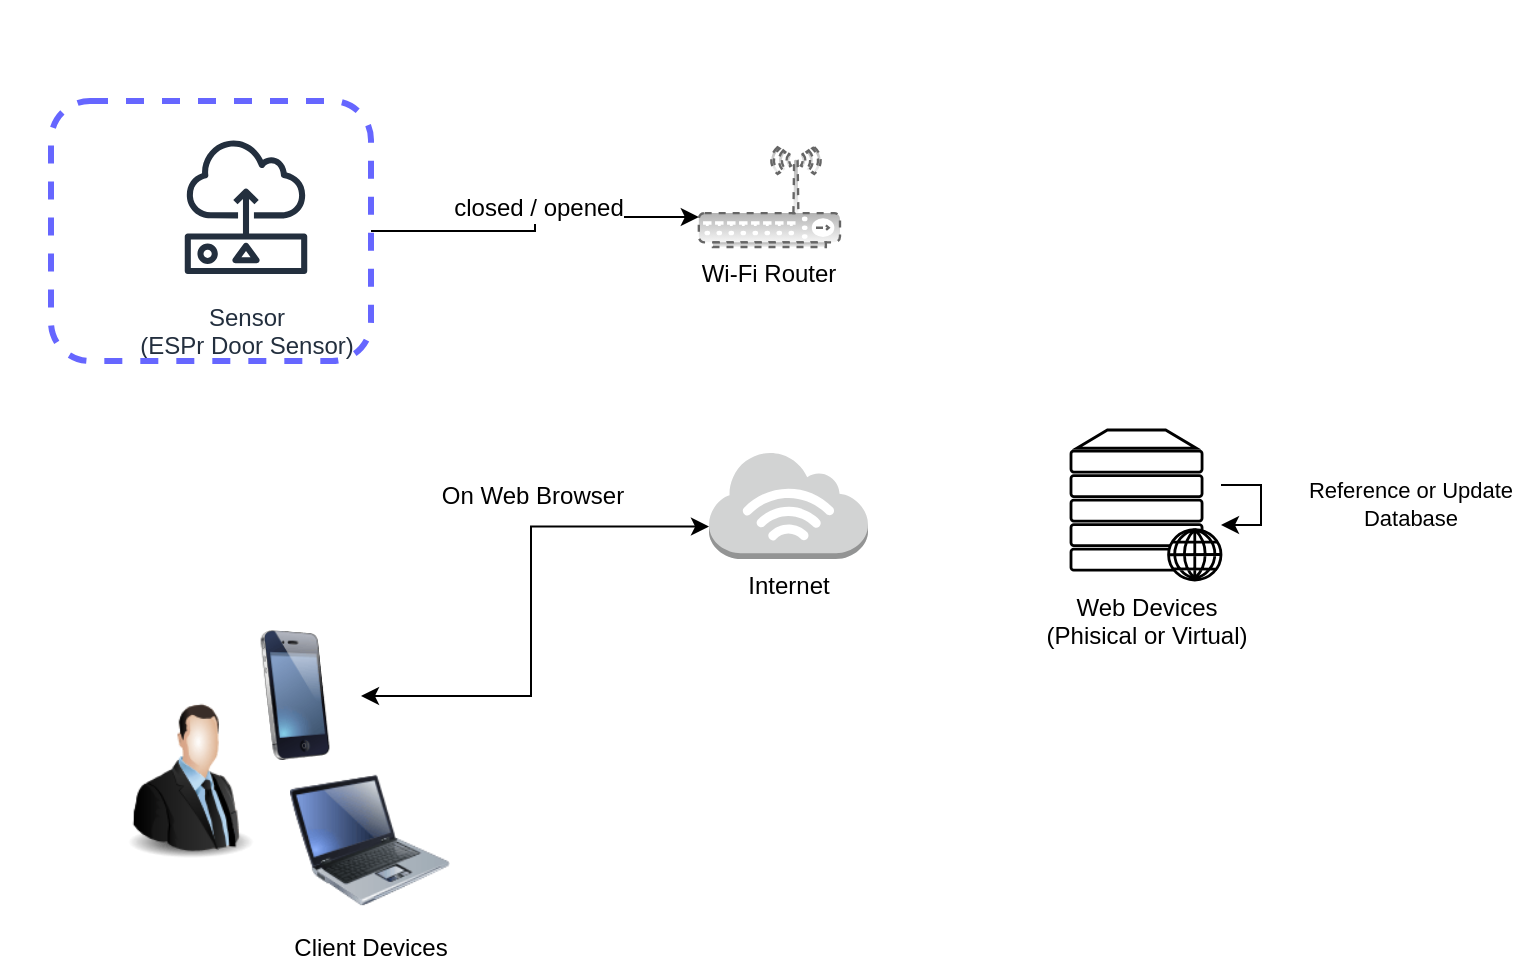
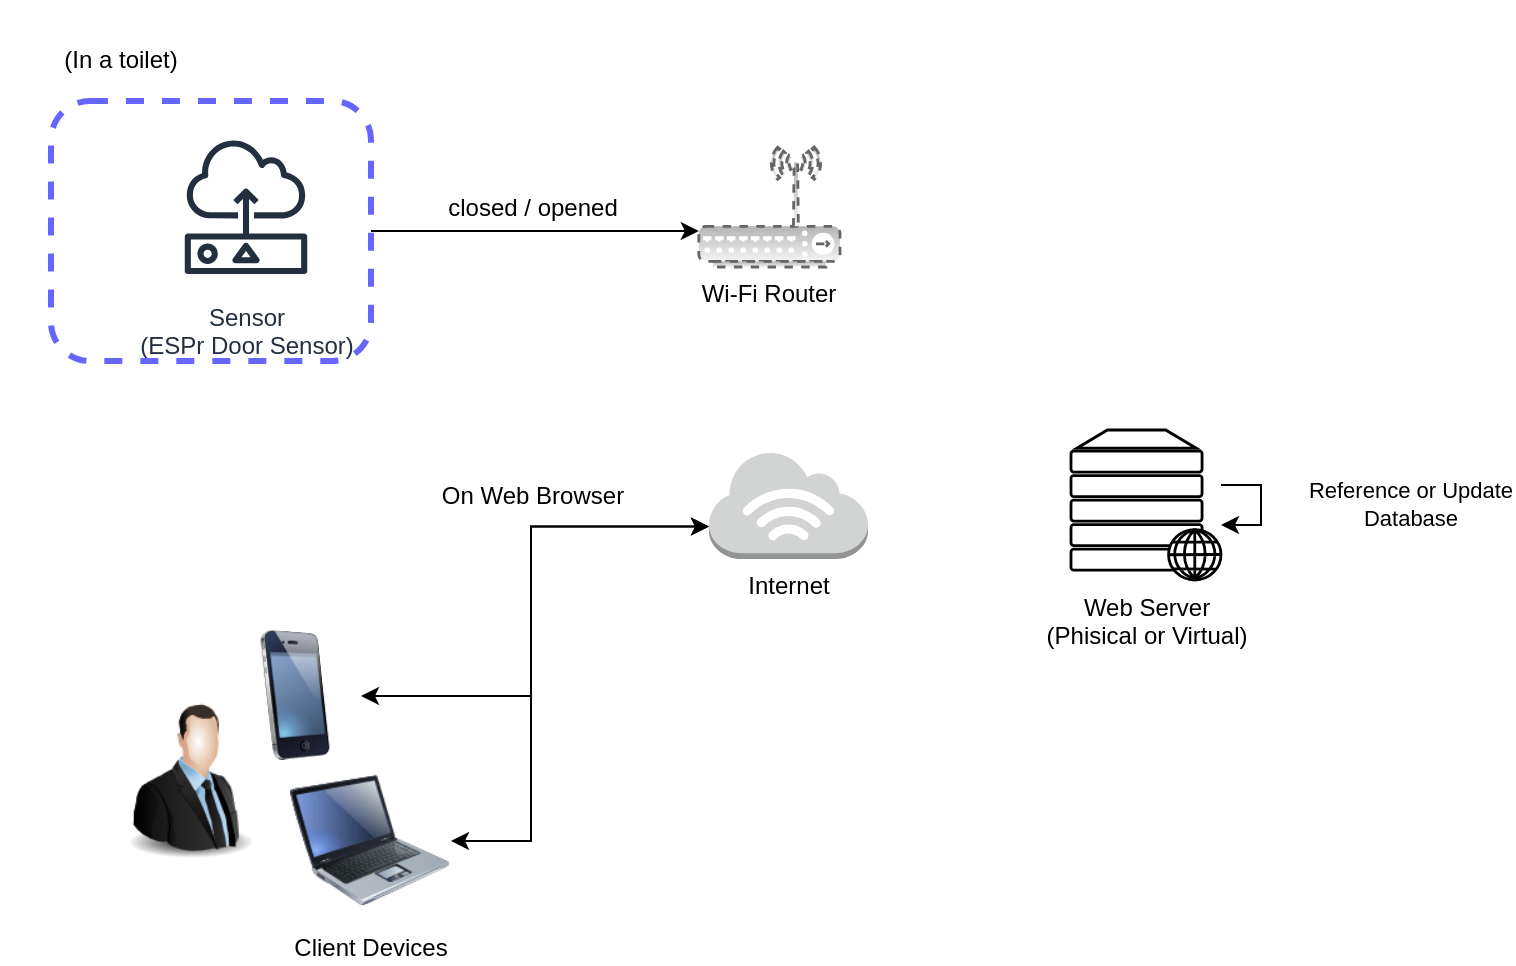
node "(In a toilet)": added
node "Wi-Fi Router": size 141x100 -> 141x120
node "Web Devices (Phisical or Virtual)": label "Web Devices (Phisical or Virtual)" -> "Web Server (Phisical or Virtual)"
edge "Internet" -- "Client Devices": added
